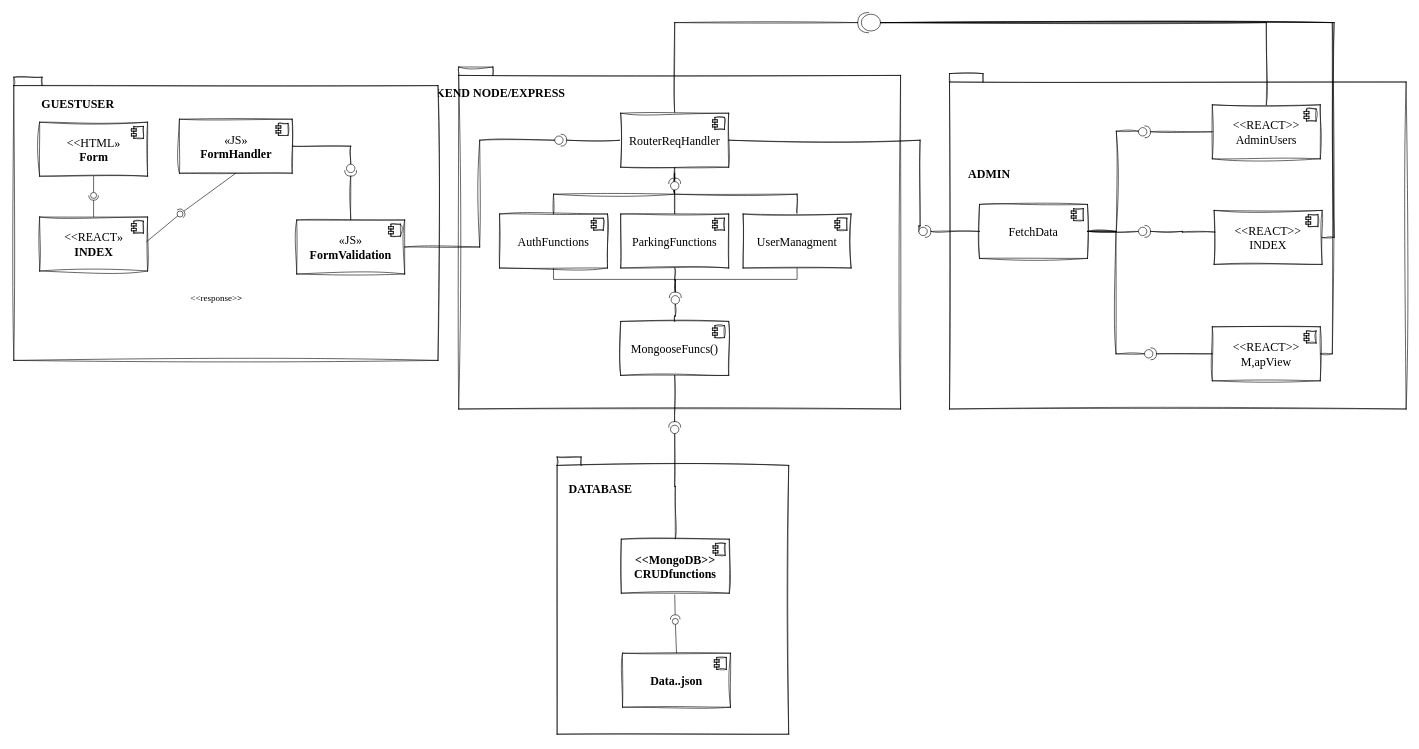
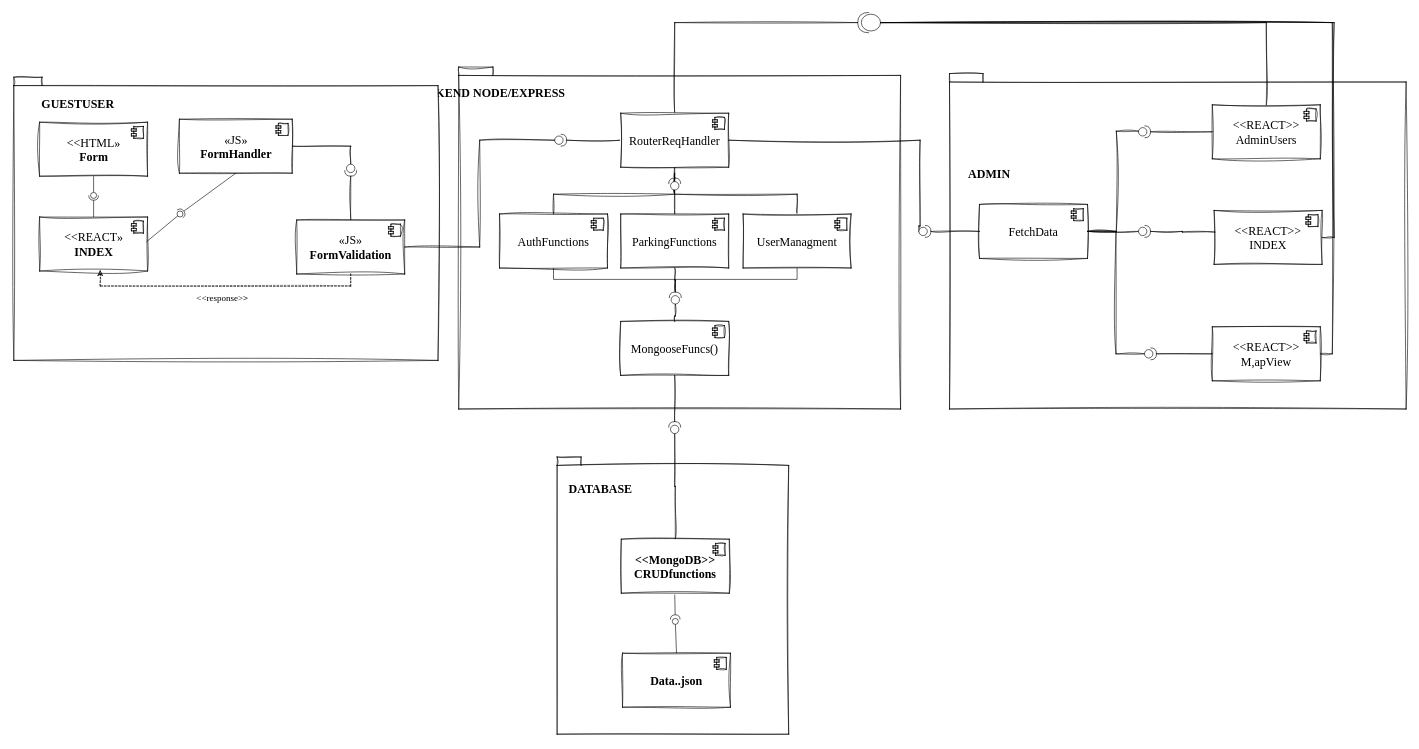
edge "«JS» FormValidation" -> "<<REACT» INDEX": added
node "<<response>>": moved (216, 298) -> (222, 298)
